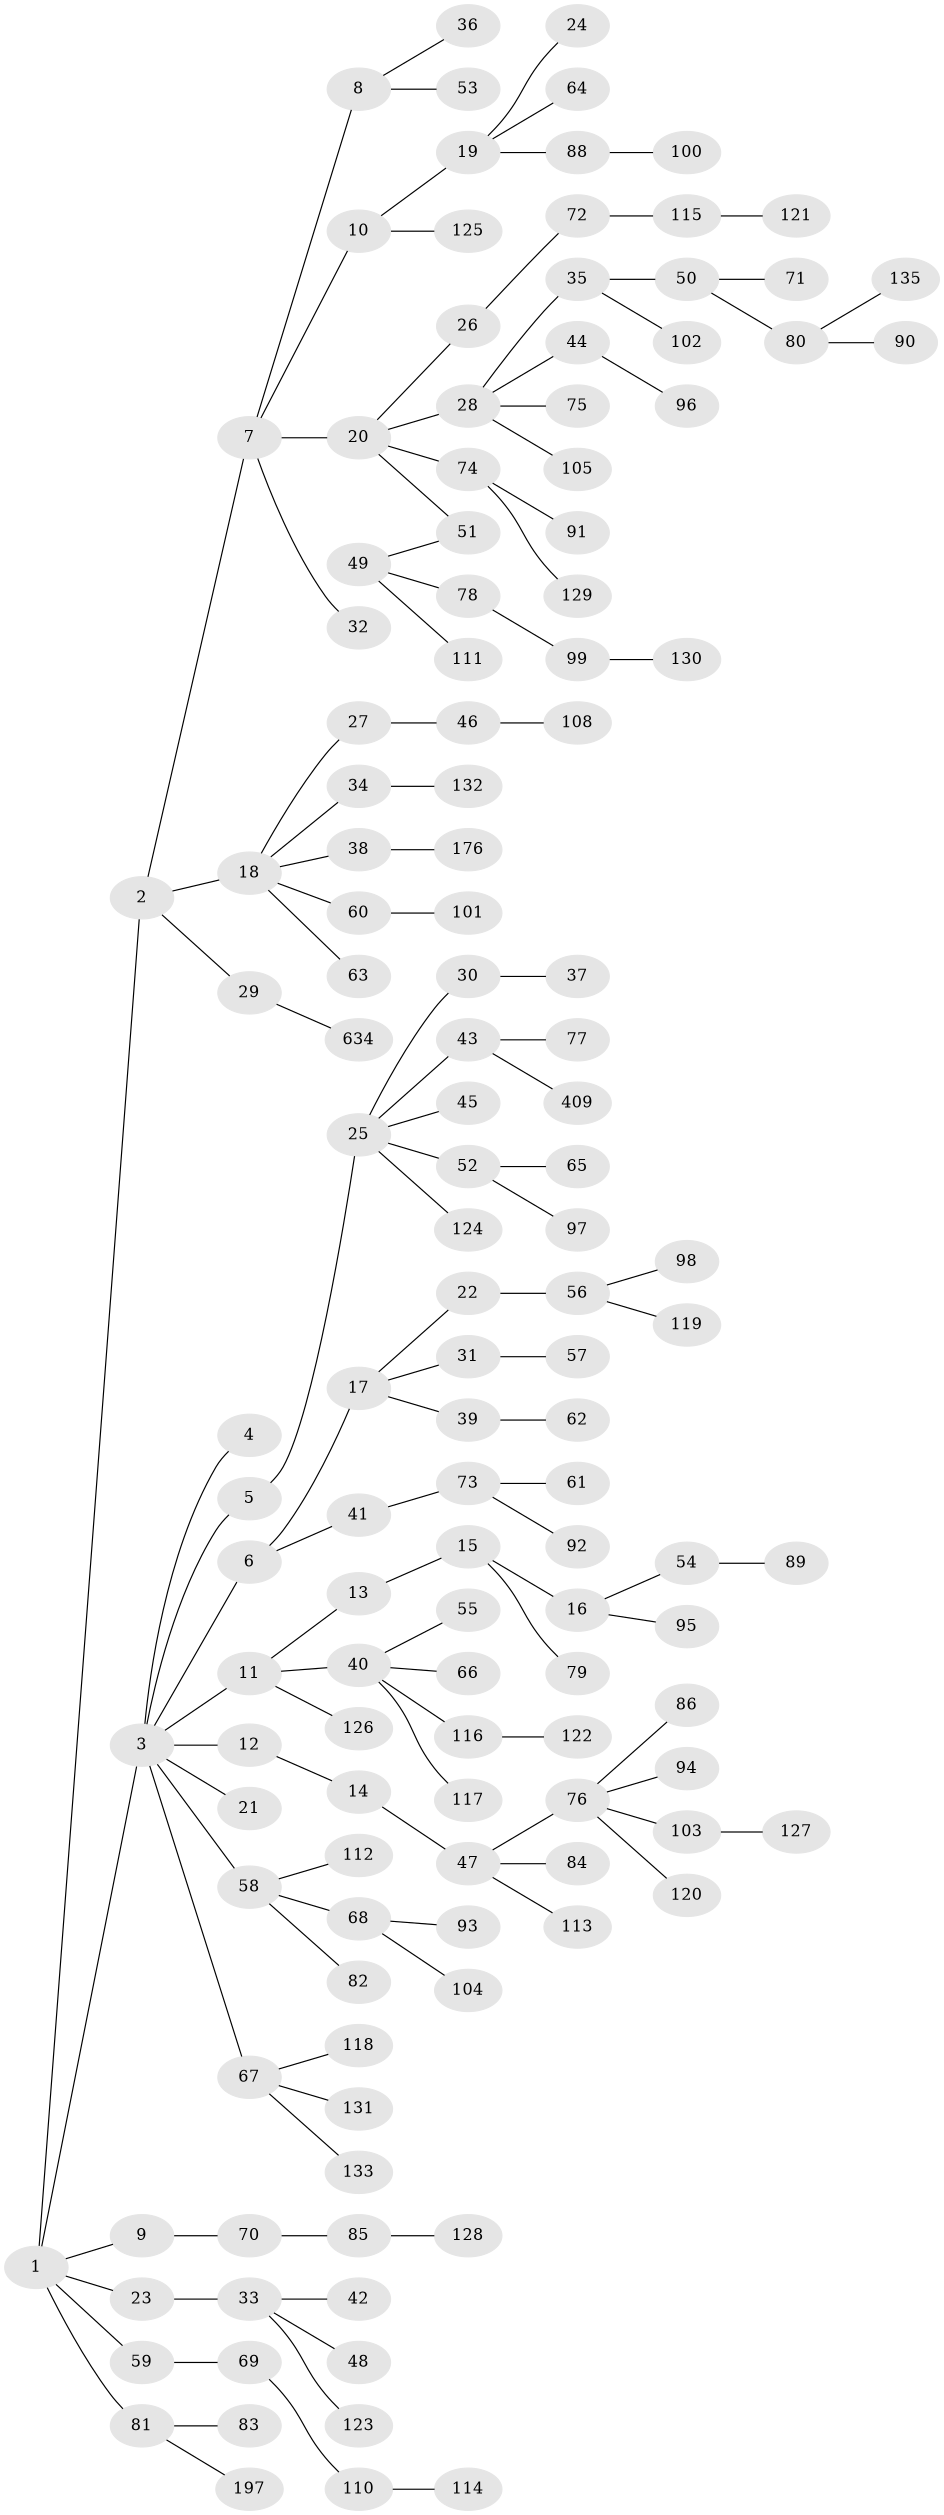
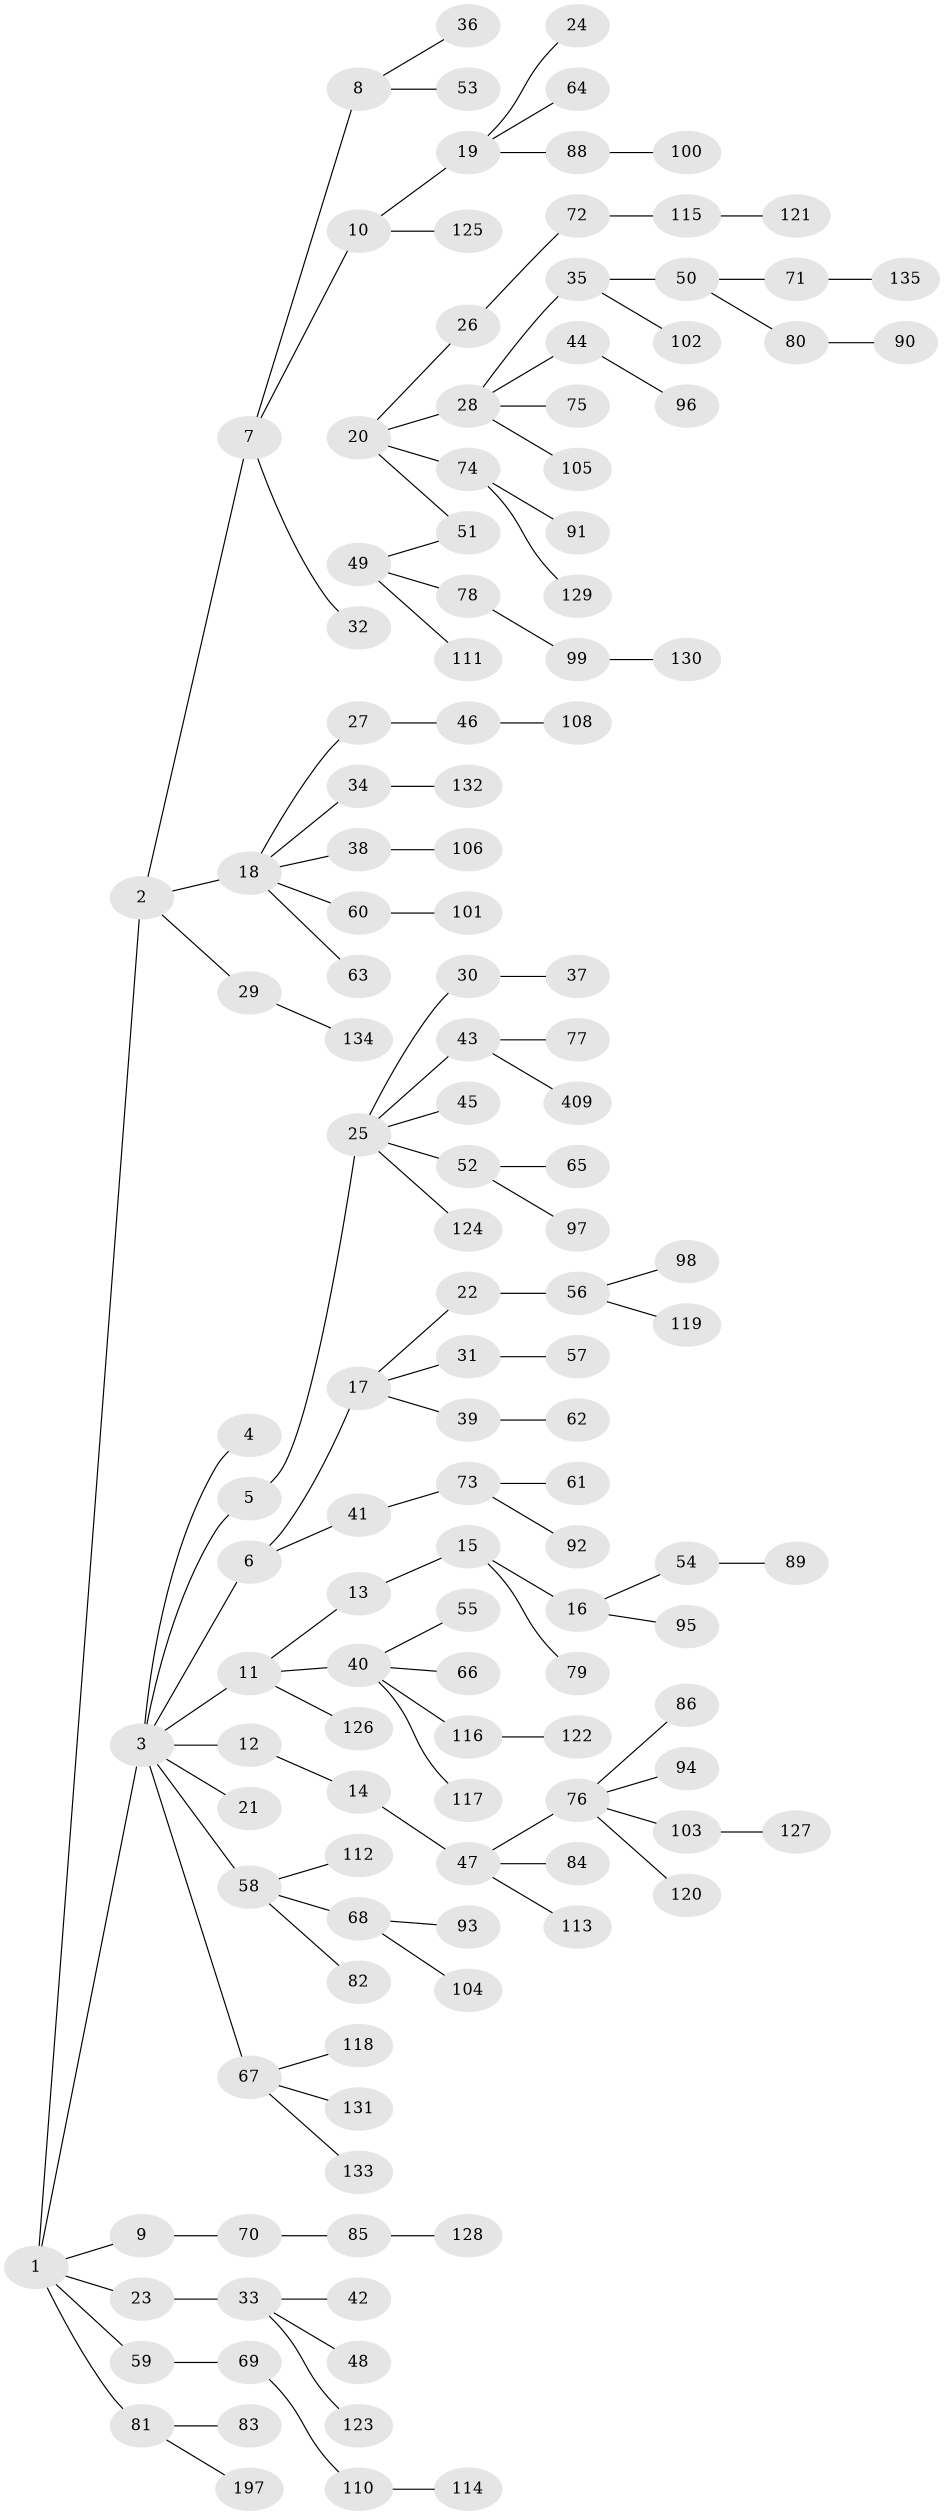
edge "135" -- "80": now "135" -- "71"
edge "7" -- "20": removed
node "176": label "176" -> "106"
node "634": label "634" -> "134"
